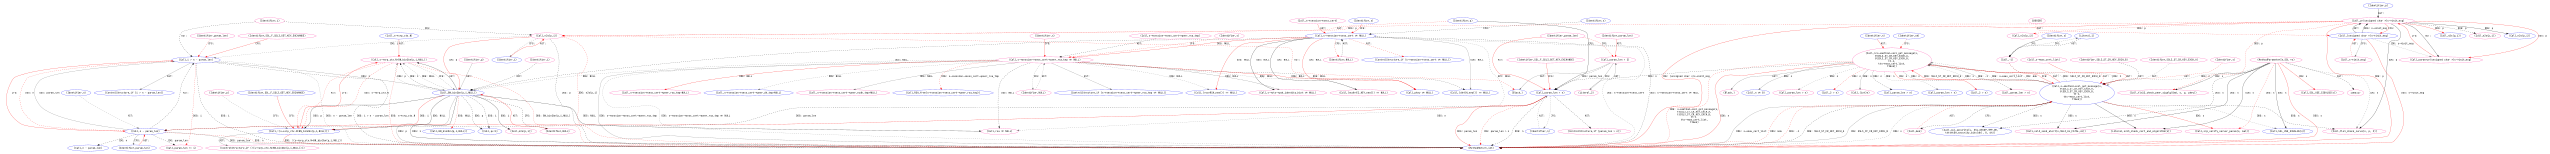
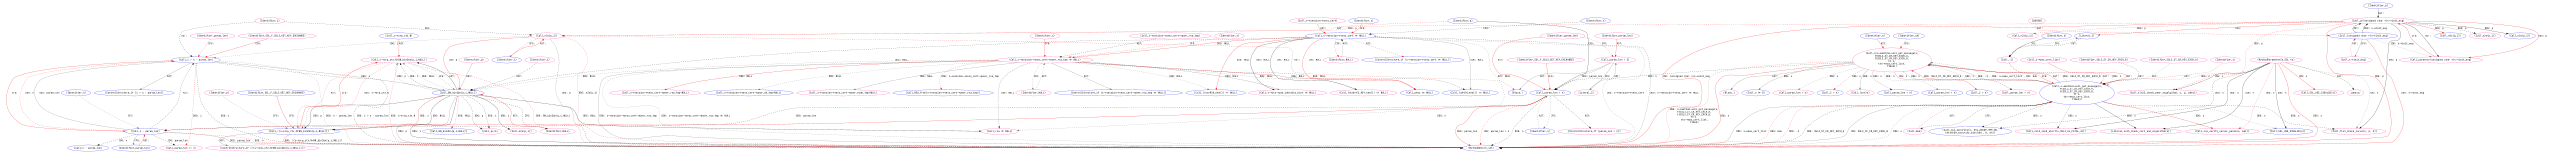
edge "(Call,p=(unsigned char *)s->init_msg)" -> "(Call,(unsigned char *)s->init_msg)": now "(Call,p=(unsigned char *)s->init_msg)" -> "(Literal,1)"
node "(Call,p+=i)": color blue -> deeppink
